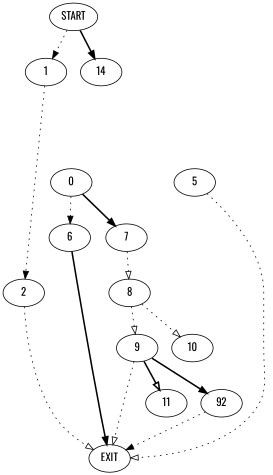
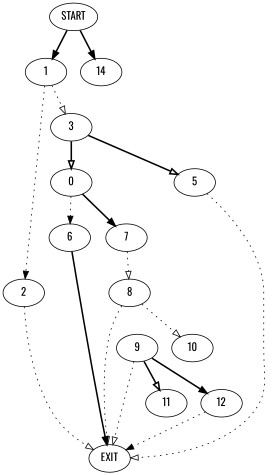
edge "START" -> "1": style dotted -> bold
node "3": added
edge "8" -> "9": now "8" -> "EXIT"
node "92": label "92" -> "12"
